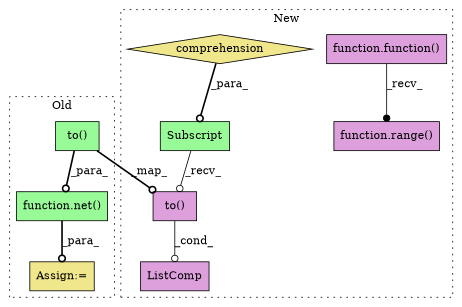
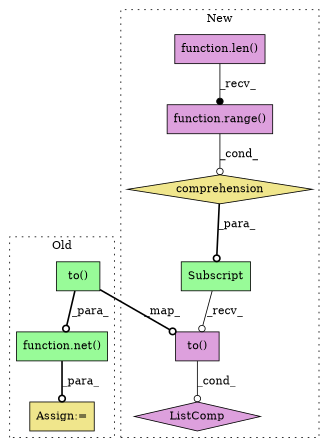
node "function.function()": label "function.function()" -> "function.len()"
edge "function.range()" -> "comprehension": added, label "_cond_"
node "ListComp": shape box -> diamond
